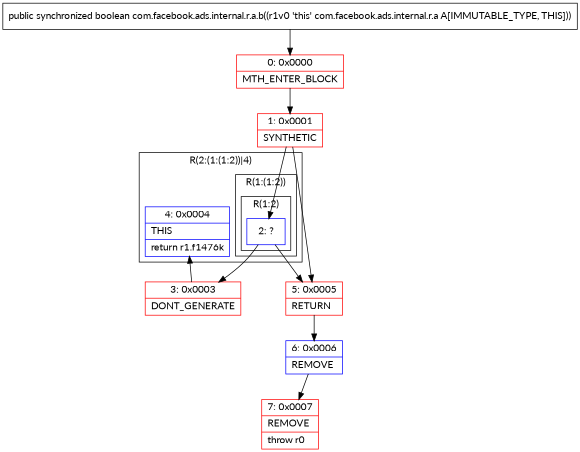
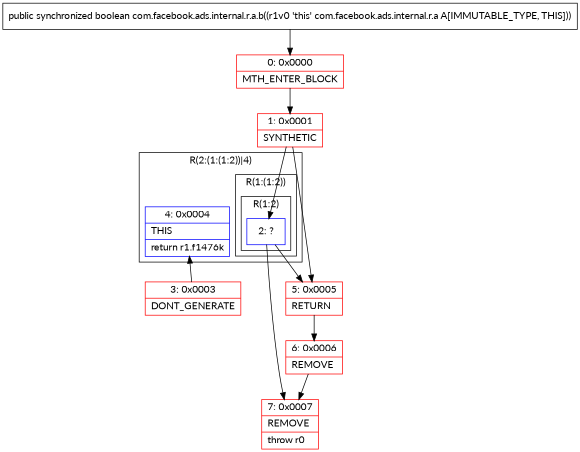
edge "2: ?" -> "3: 0x0003": now "2: ?" -> "7: 0x0007"
node "6: 0x0006": color blue -> red
